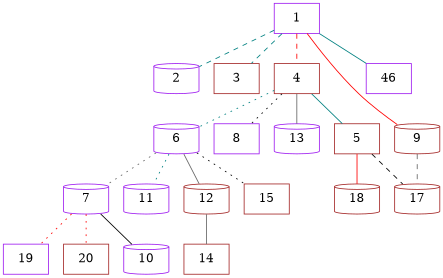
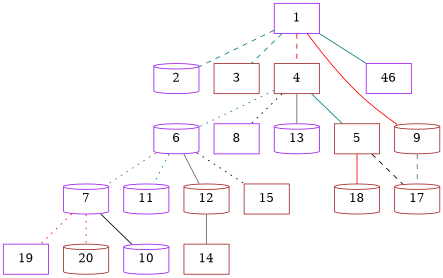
node "20": shape box -> cylinder
